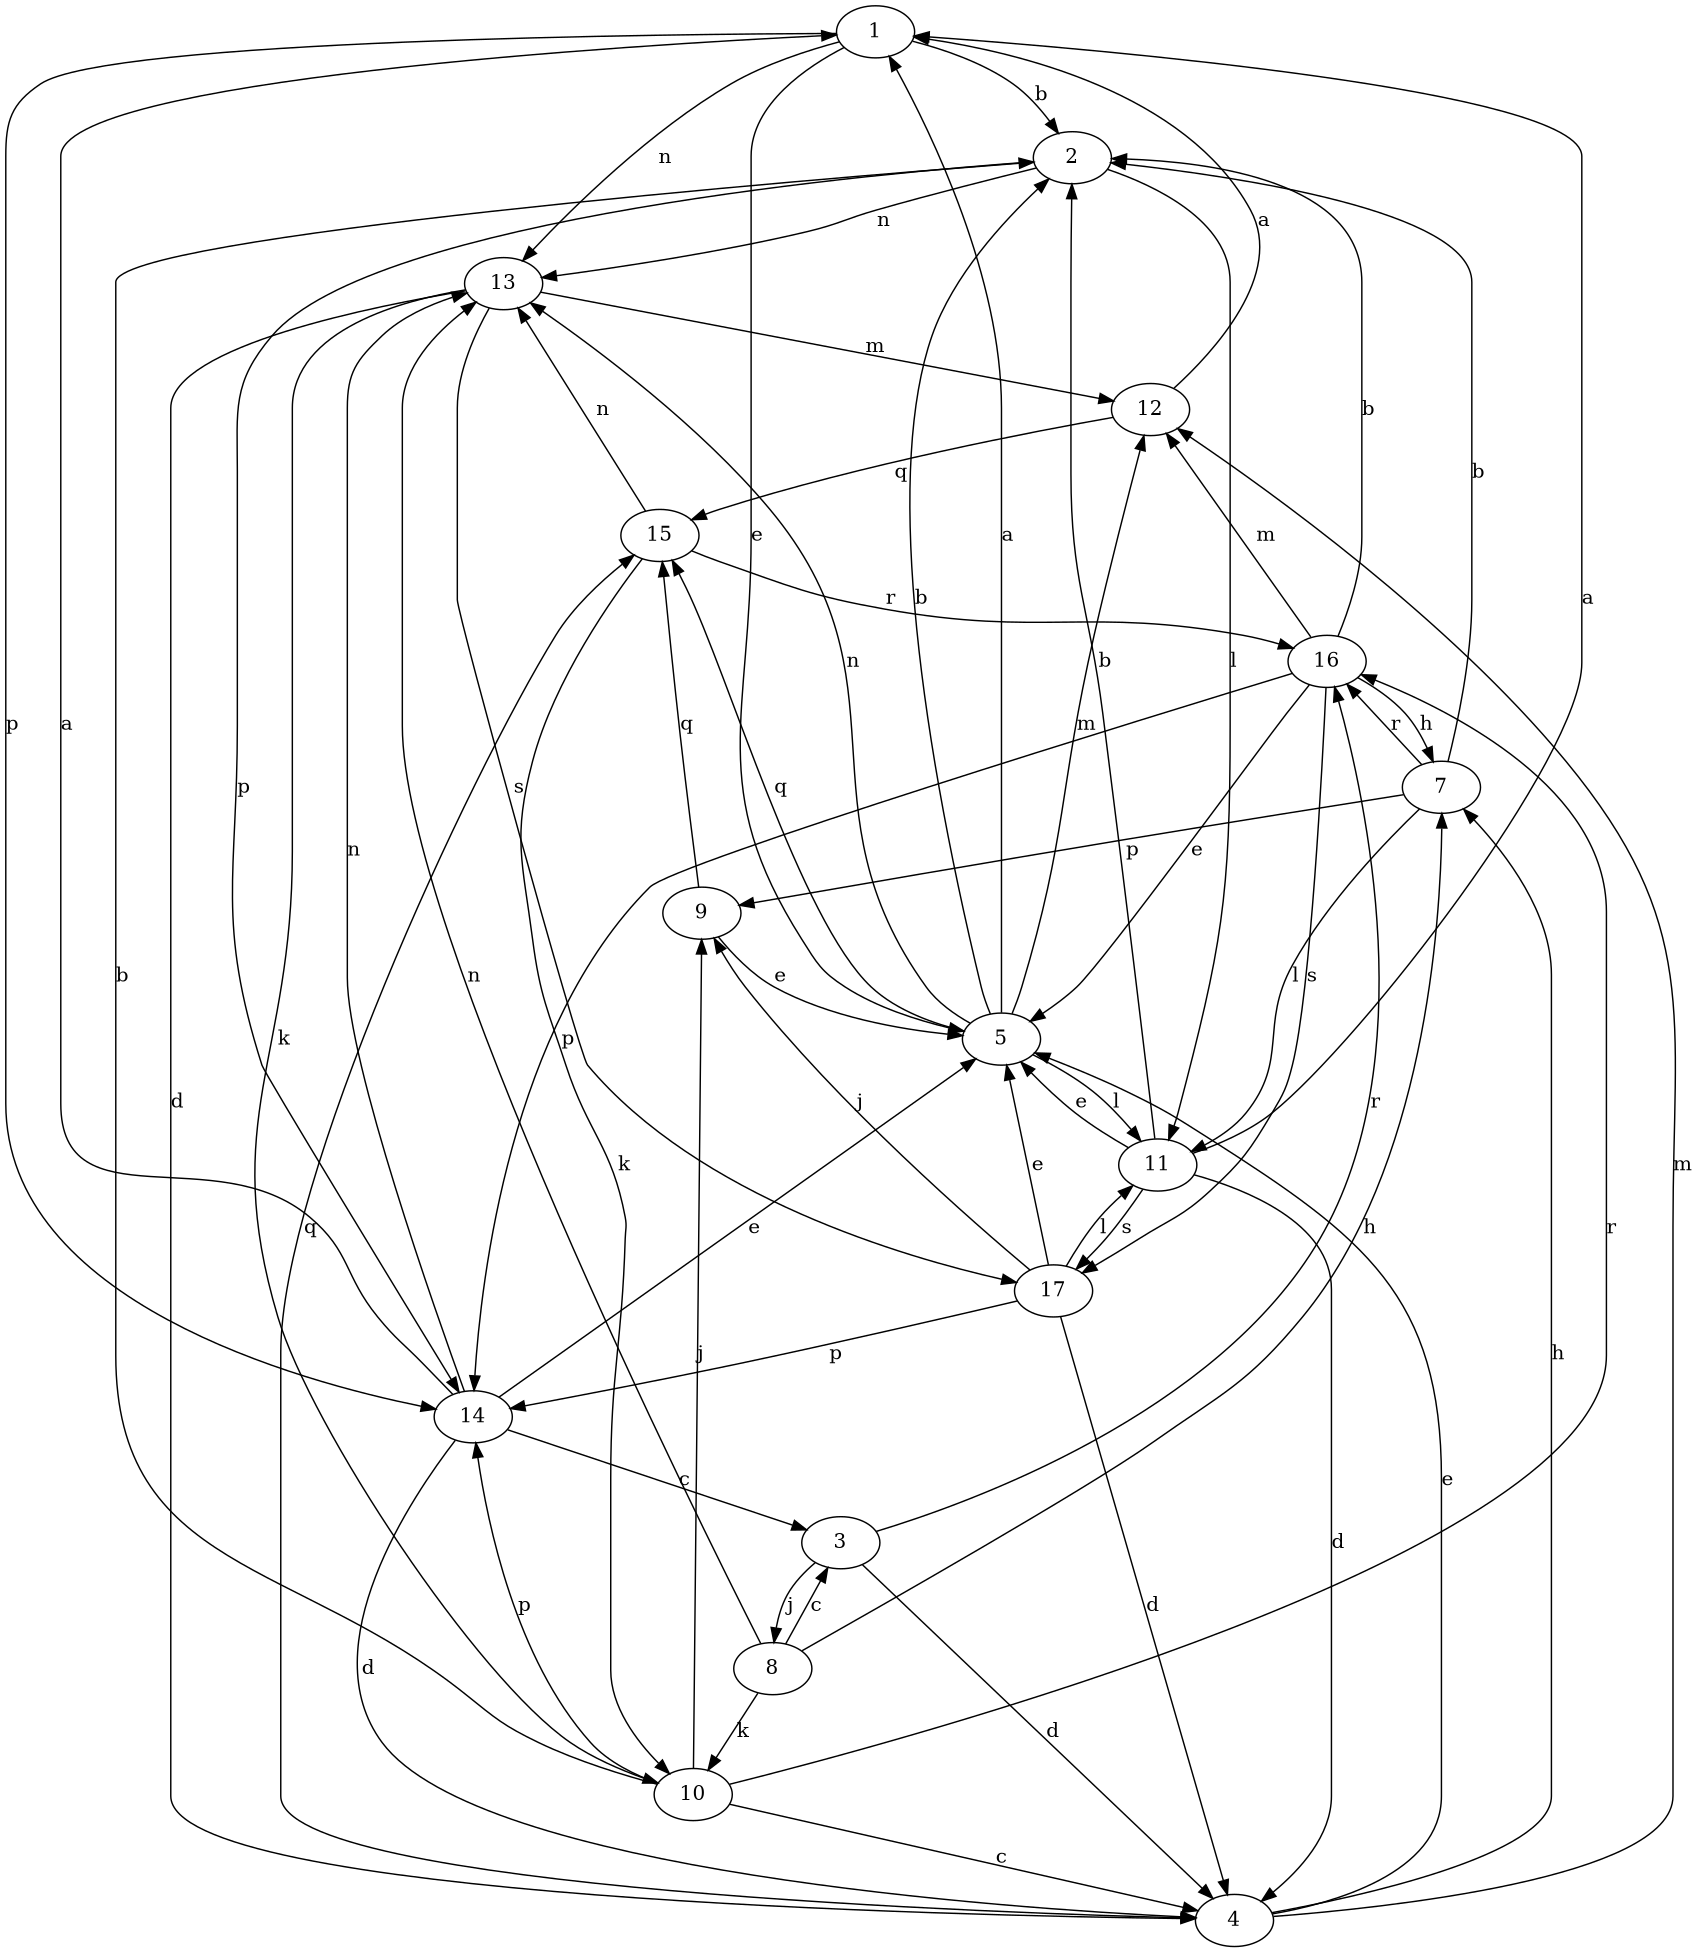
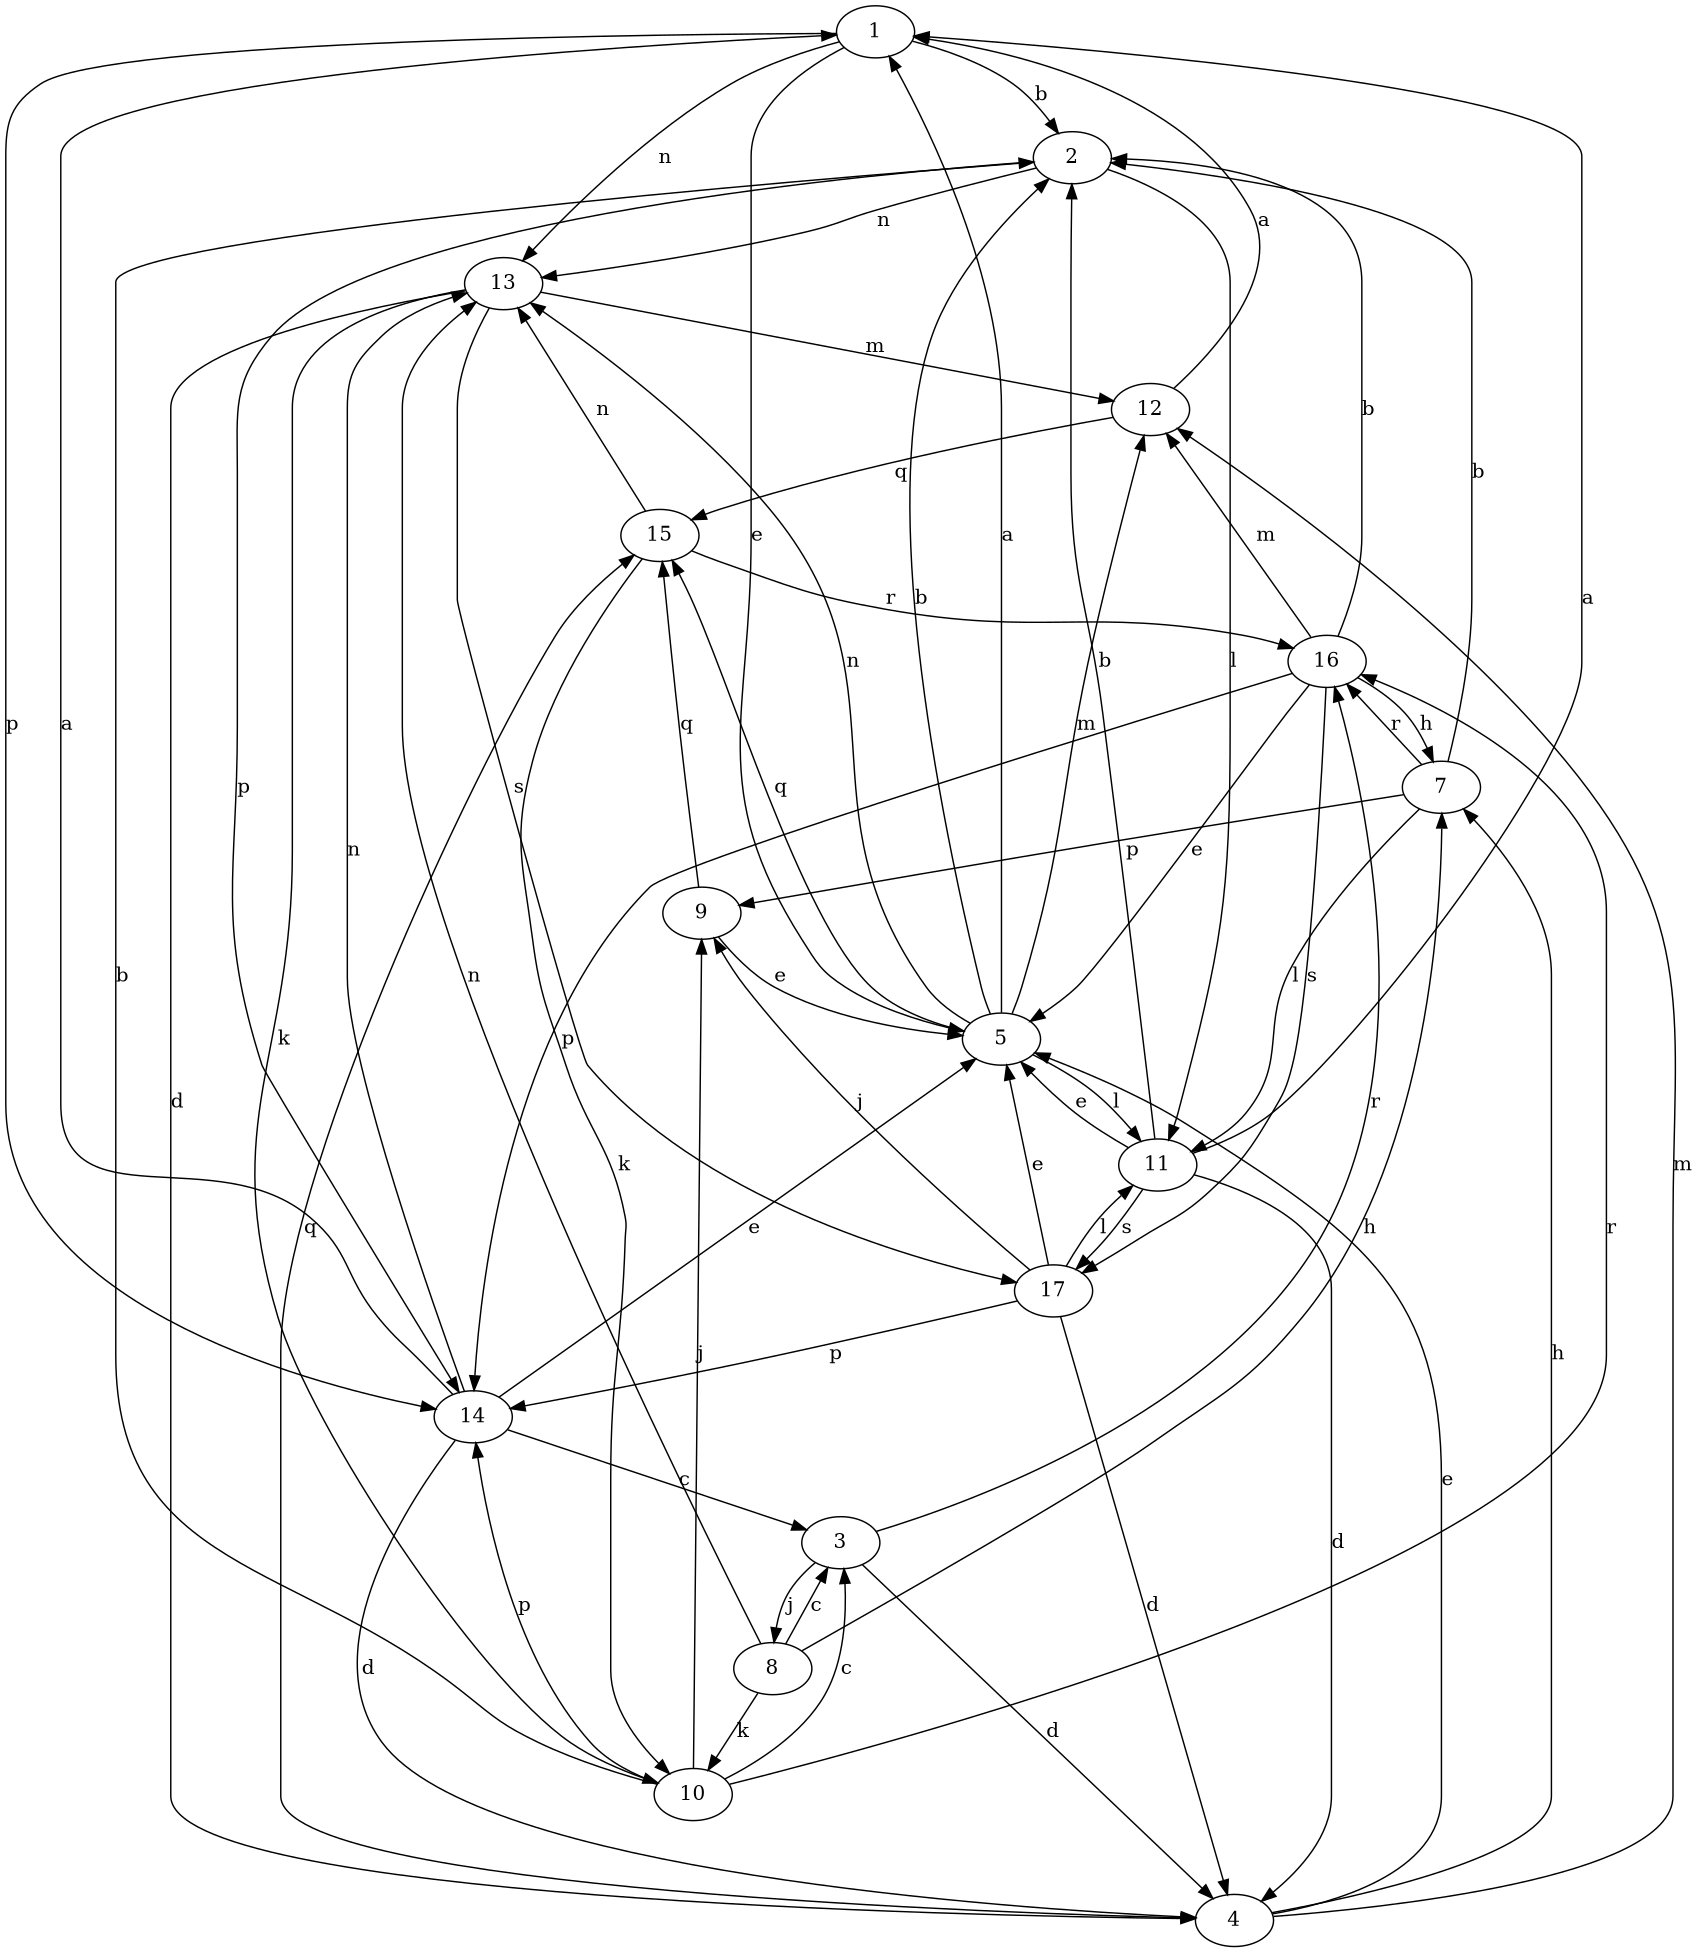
edge "10" -> "4": now "10" -> "3"
